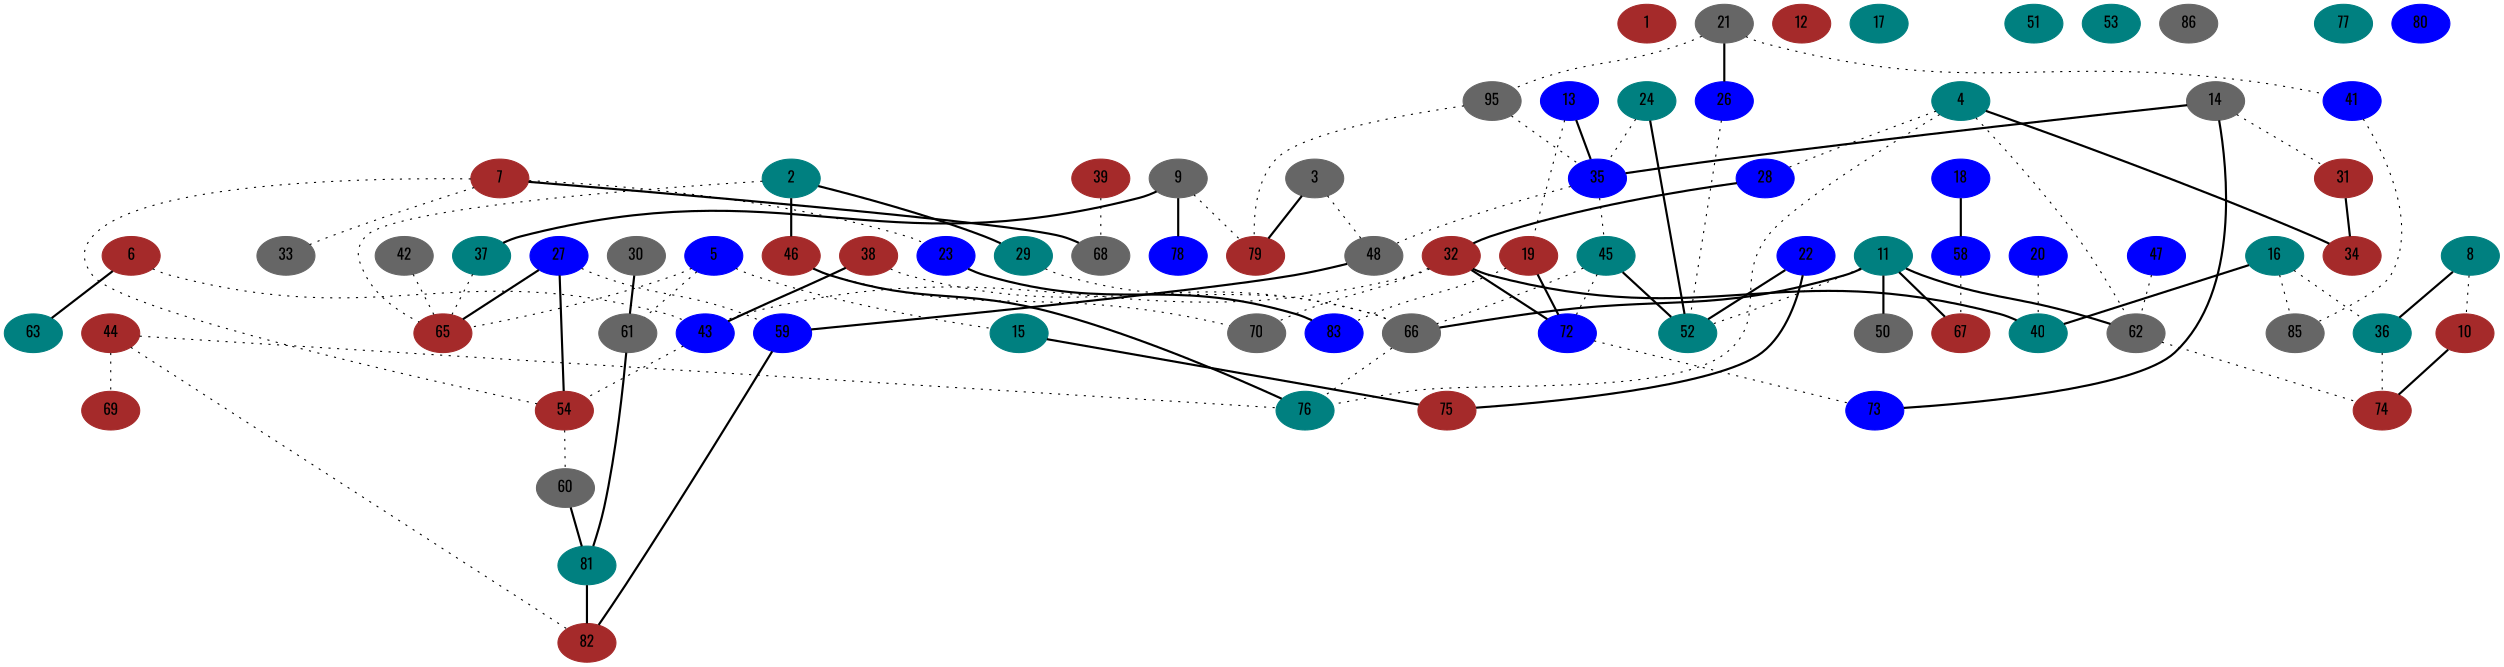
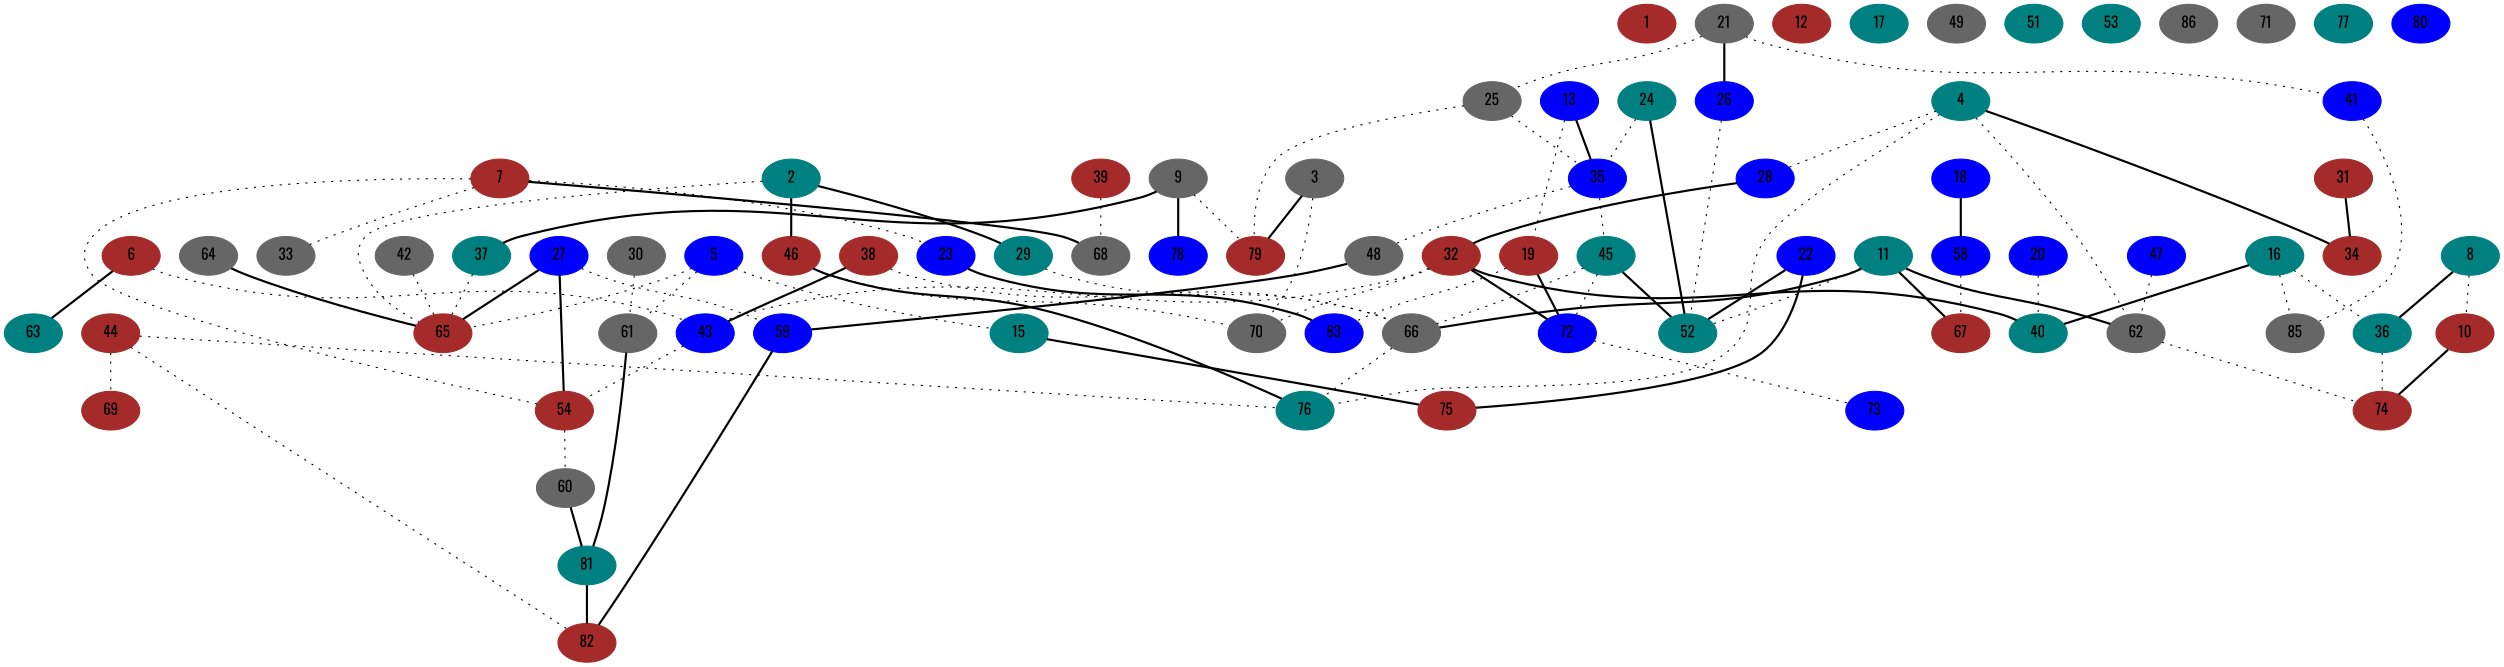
node "49": added
node "71": added
node "95": label "95" -> "25"
node "14": removed
edge "3" -- "48": now "3" -- "70"
node "64": added
edge "30" -- "61": style bold -> dotted
node "50": removed
